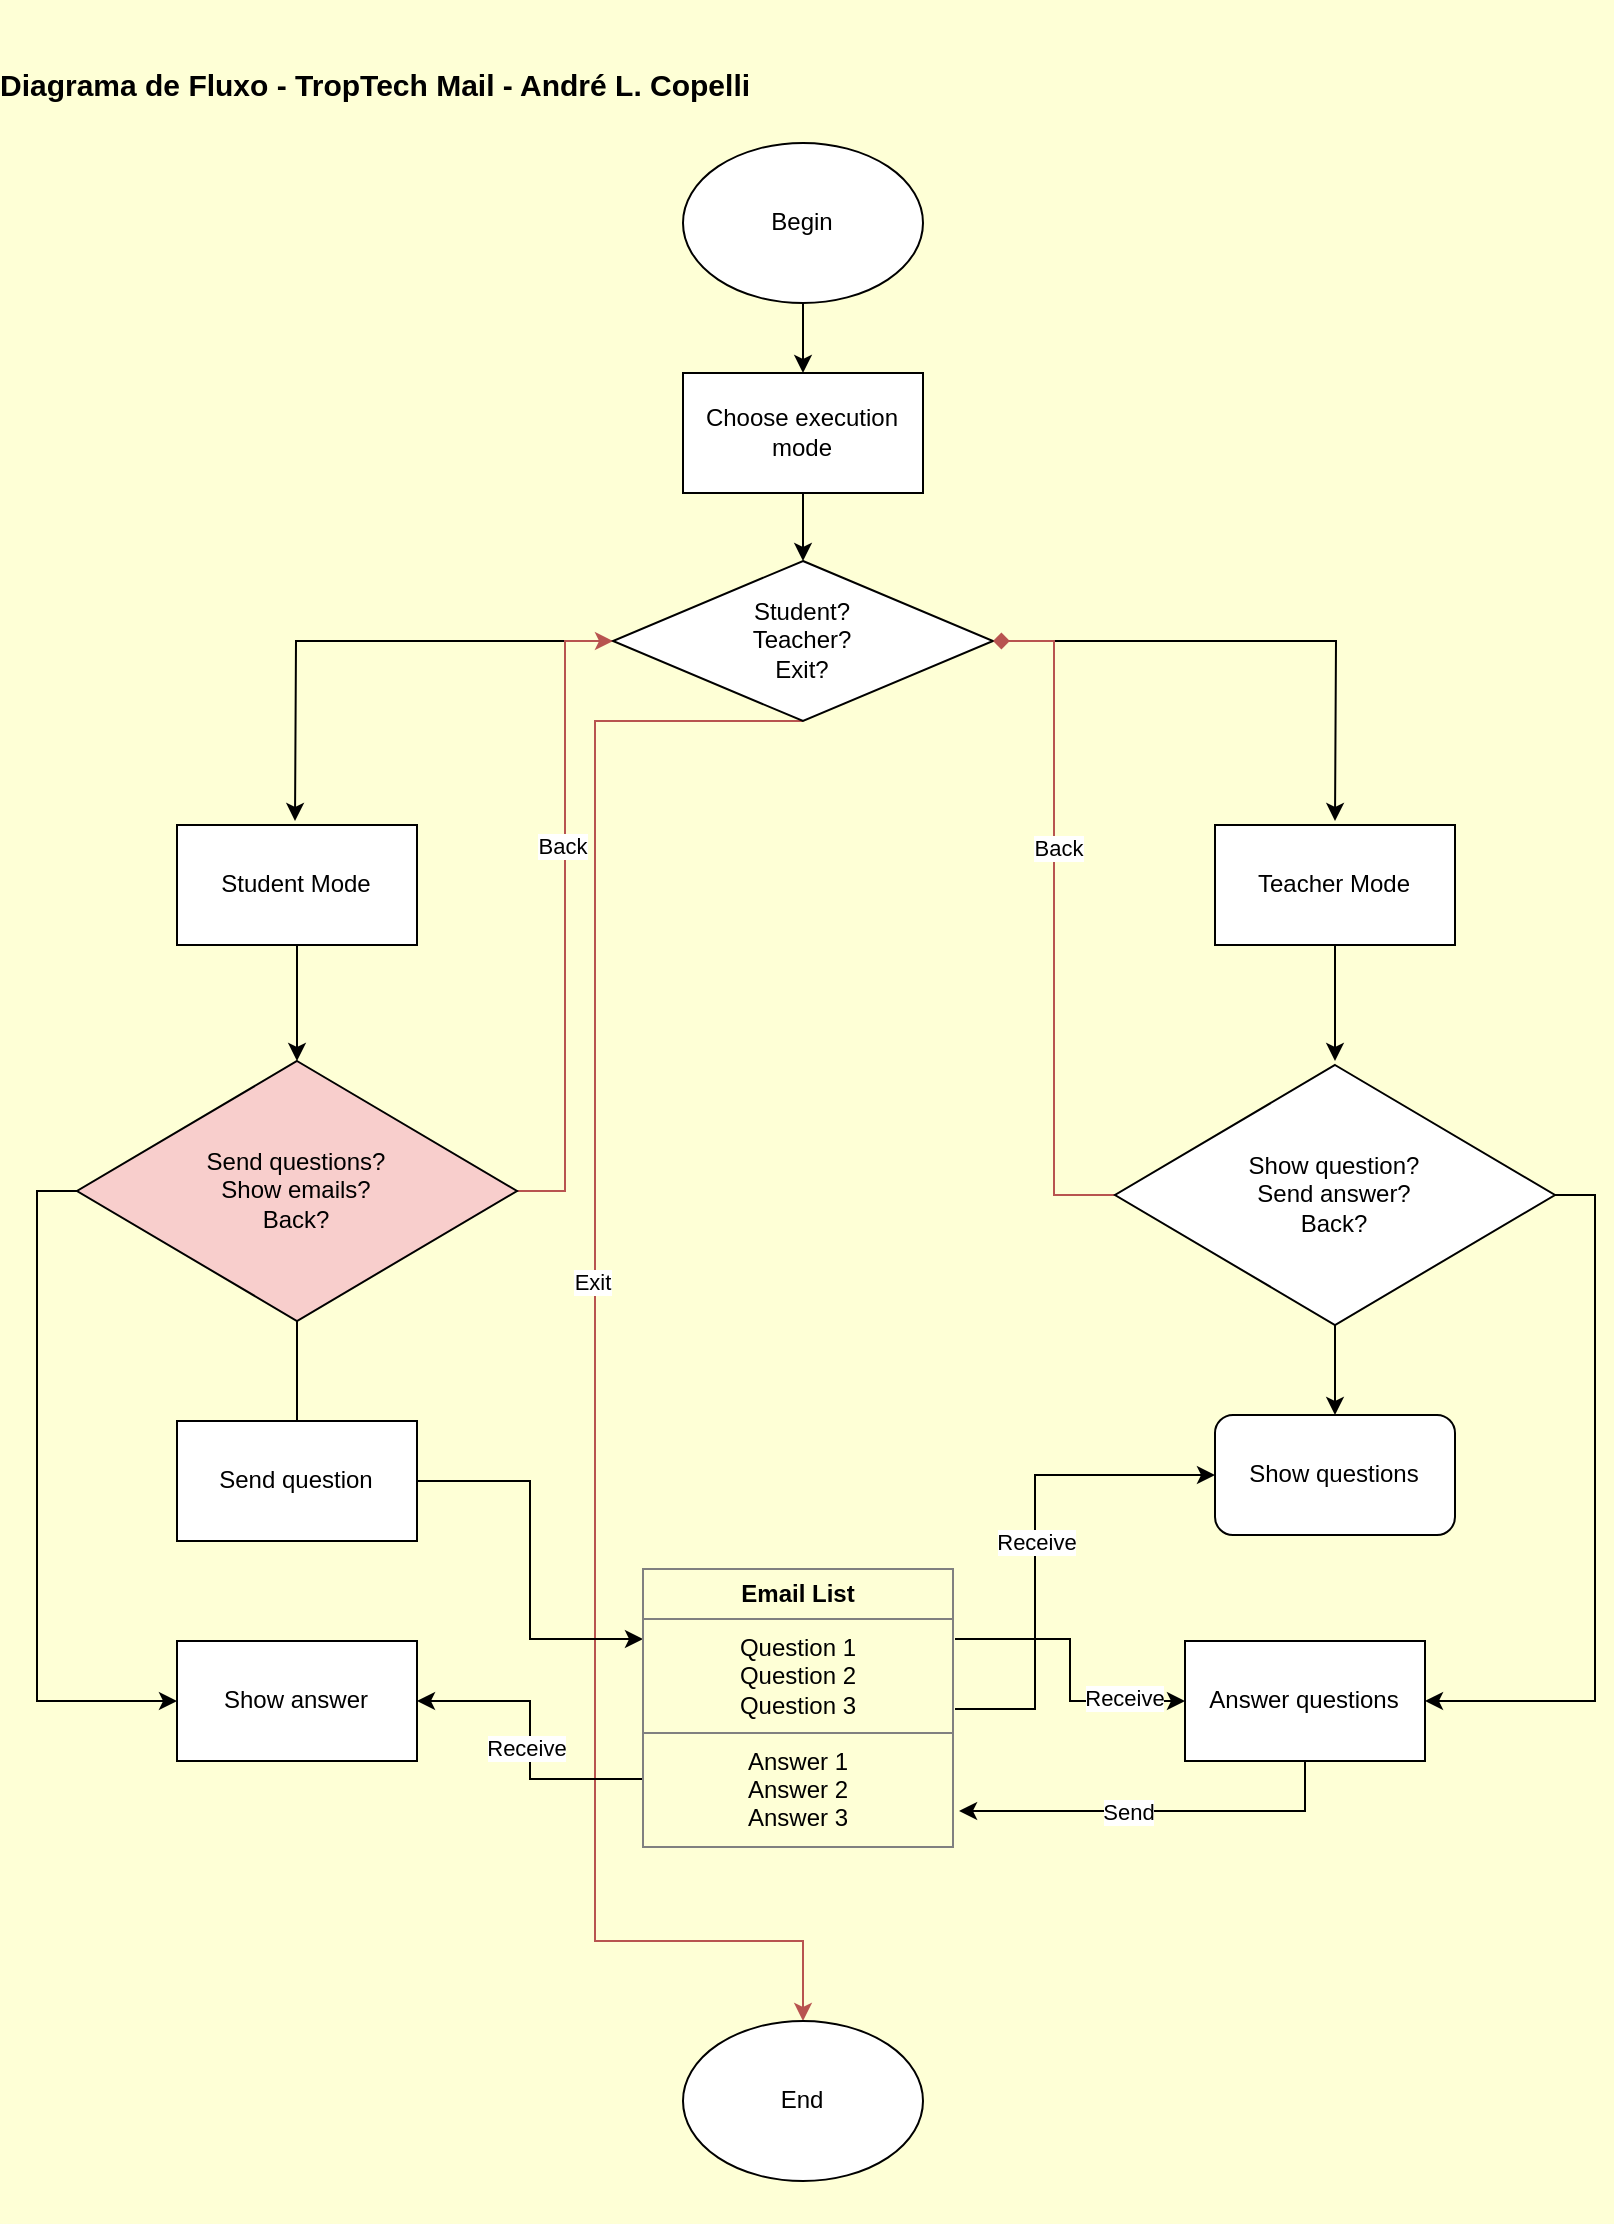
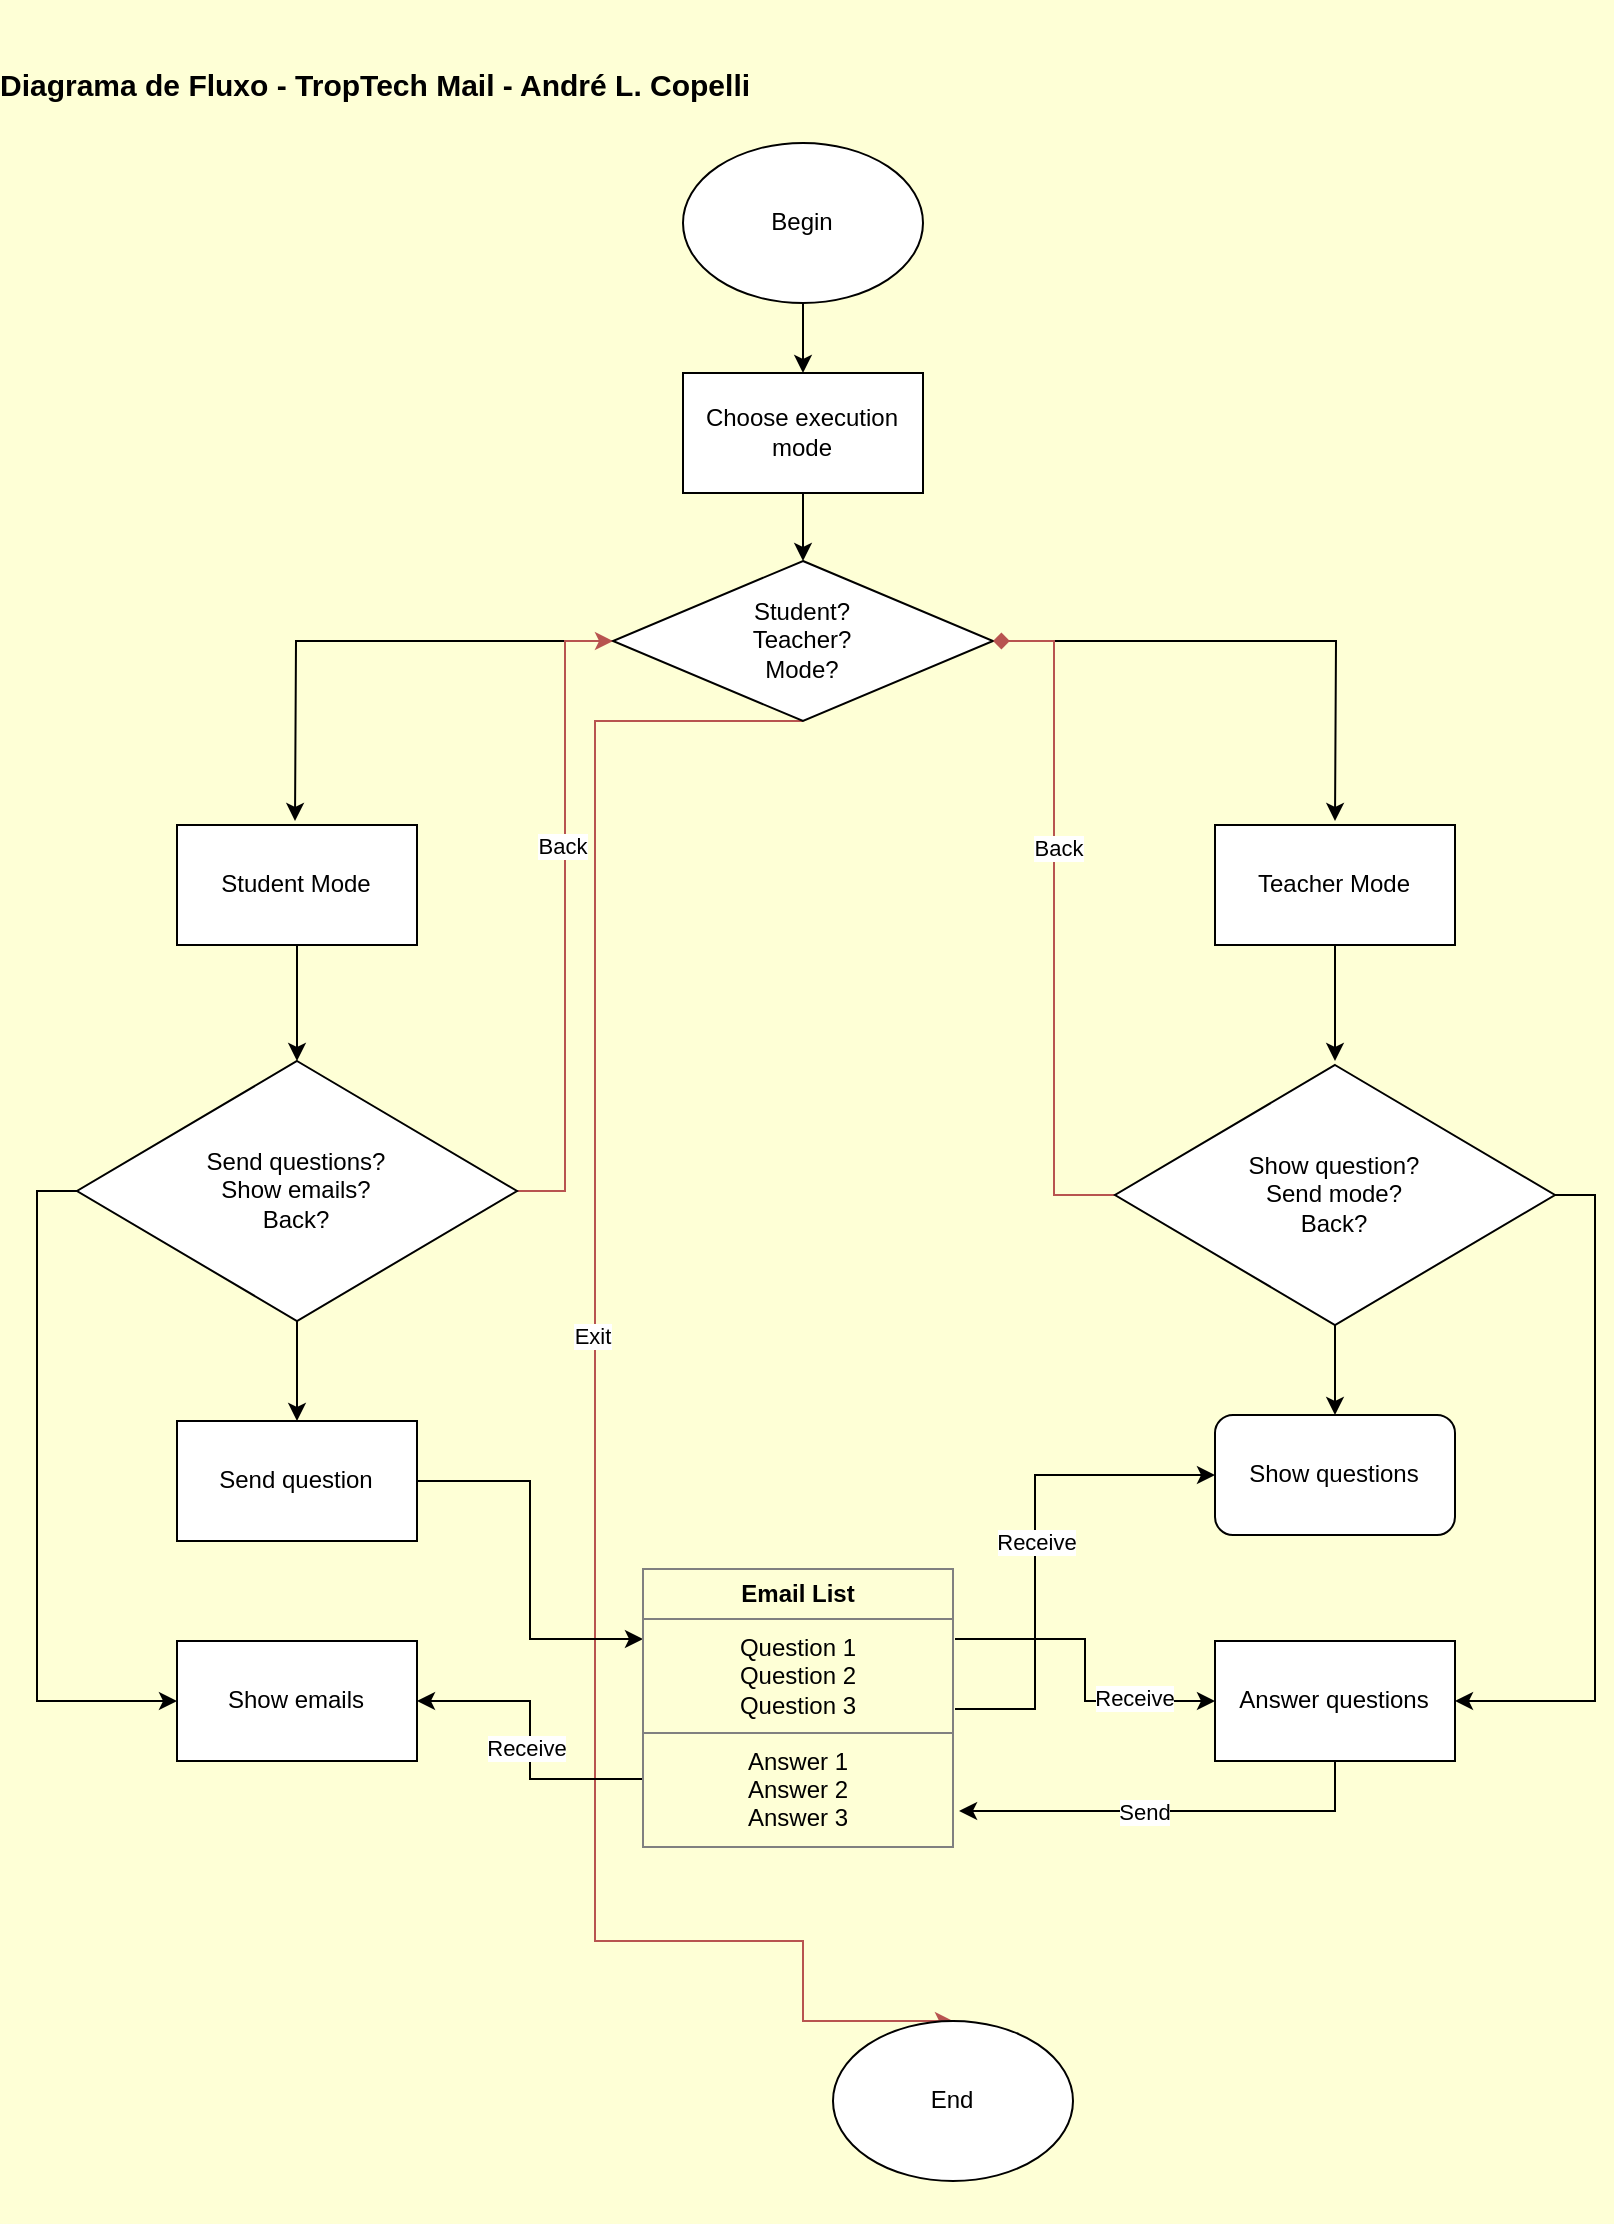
node "Student? Teacher? Exit?": label "Student? Teacher? Exit?" -> "Student? Teacher? Mode?"
node "Send questions? Show emails? Back?": fillcolor #f8cecc -> #ffffff
node "Show question? Send answer? Back?": label "Show question? Send answer? Back?" -> "Show question? Send mode? Back?"
edge "Send questions? Show emails? Back?" -- "Send question": arrowhead none -> classic
node "Show answer": label "Show answer" -> "Show emails"
node "Answer questions": moved (1305, 1701) -> (1335, 1701)
node "End": moved (803, 2101) -> (953, 2101)
